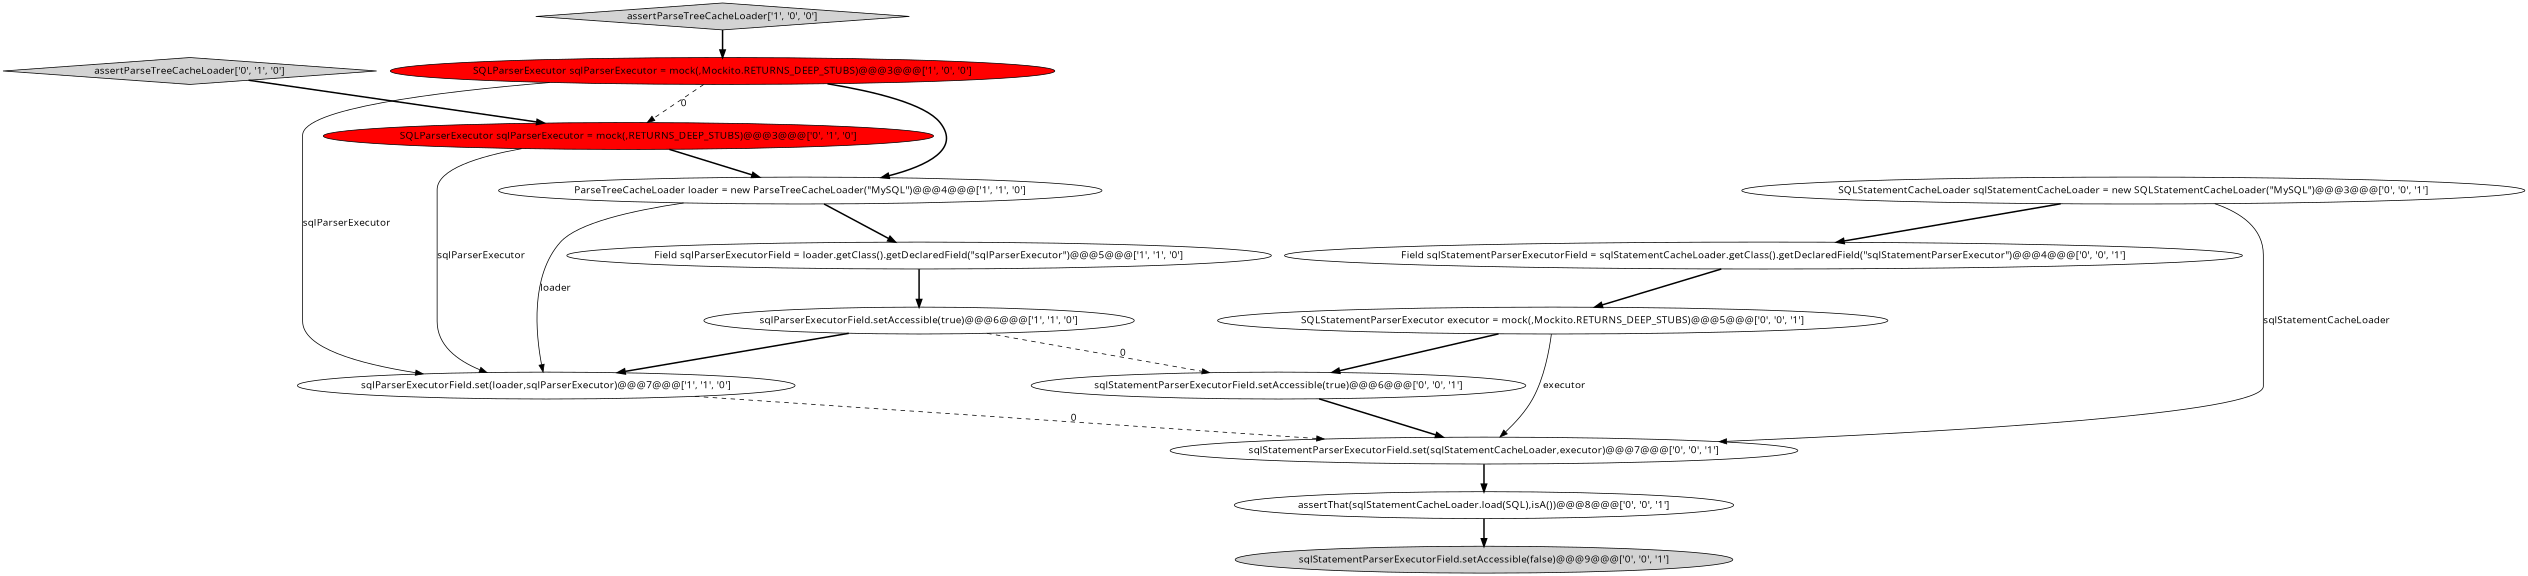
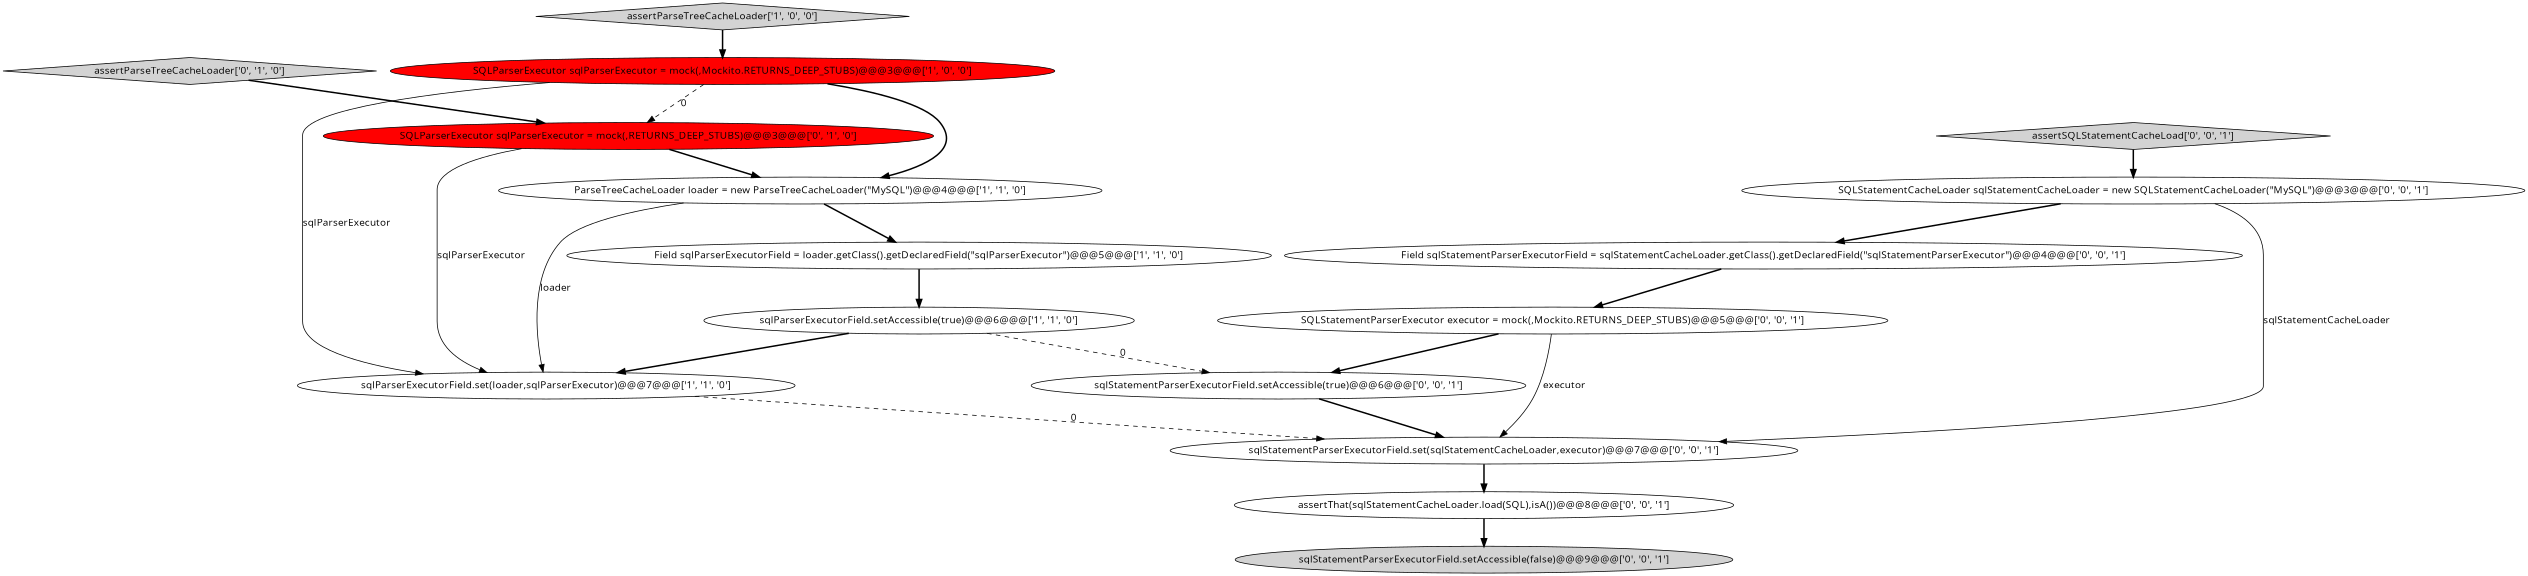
node "assertSQLStatementCacheLoad['0', '0', '1']": added
